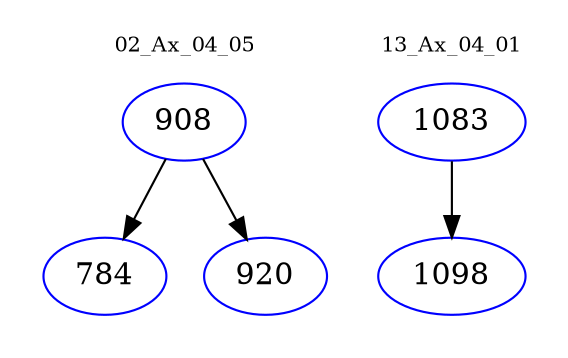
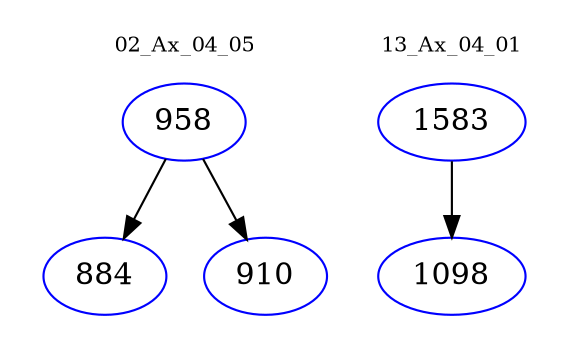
node "908": label "908" -> "958"
node "1083": label "1083" -> "1583"
node "784": label "784" -> "884"
node "920": label "920" -> "910"
